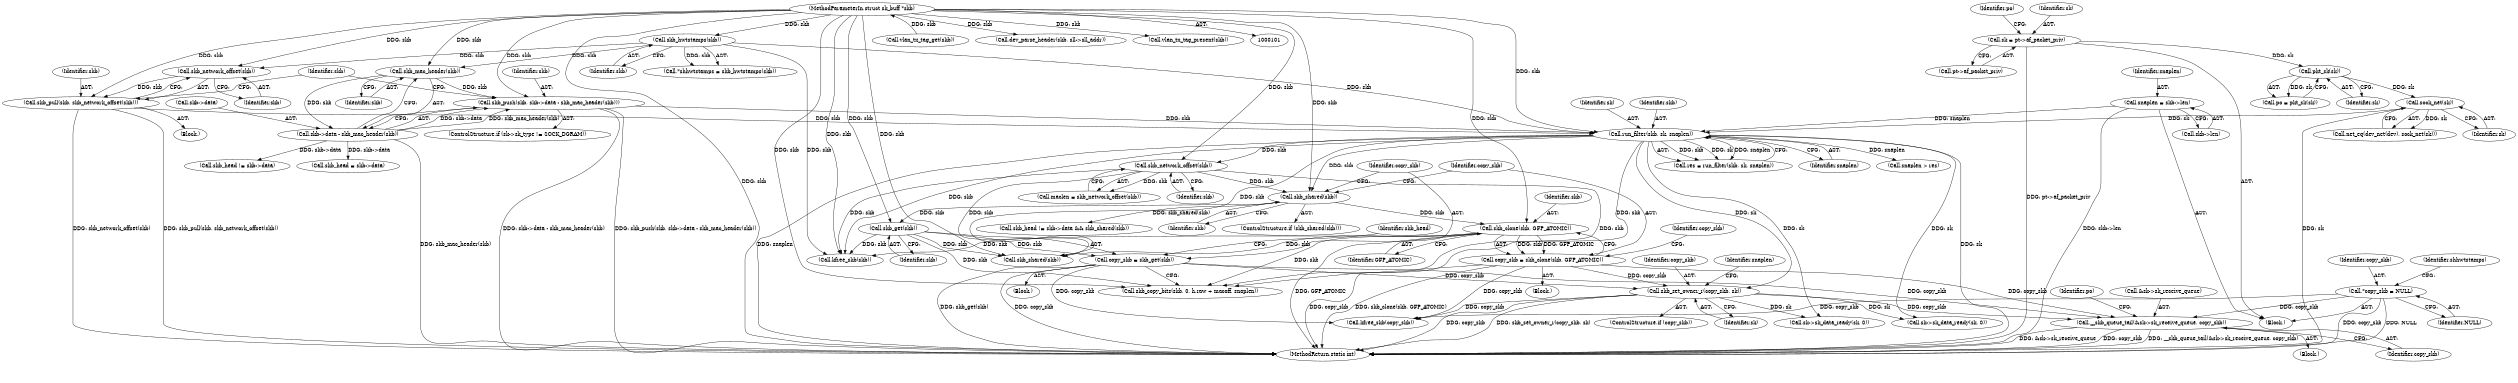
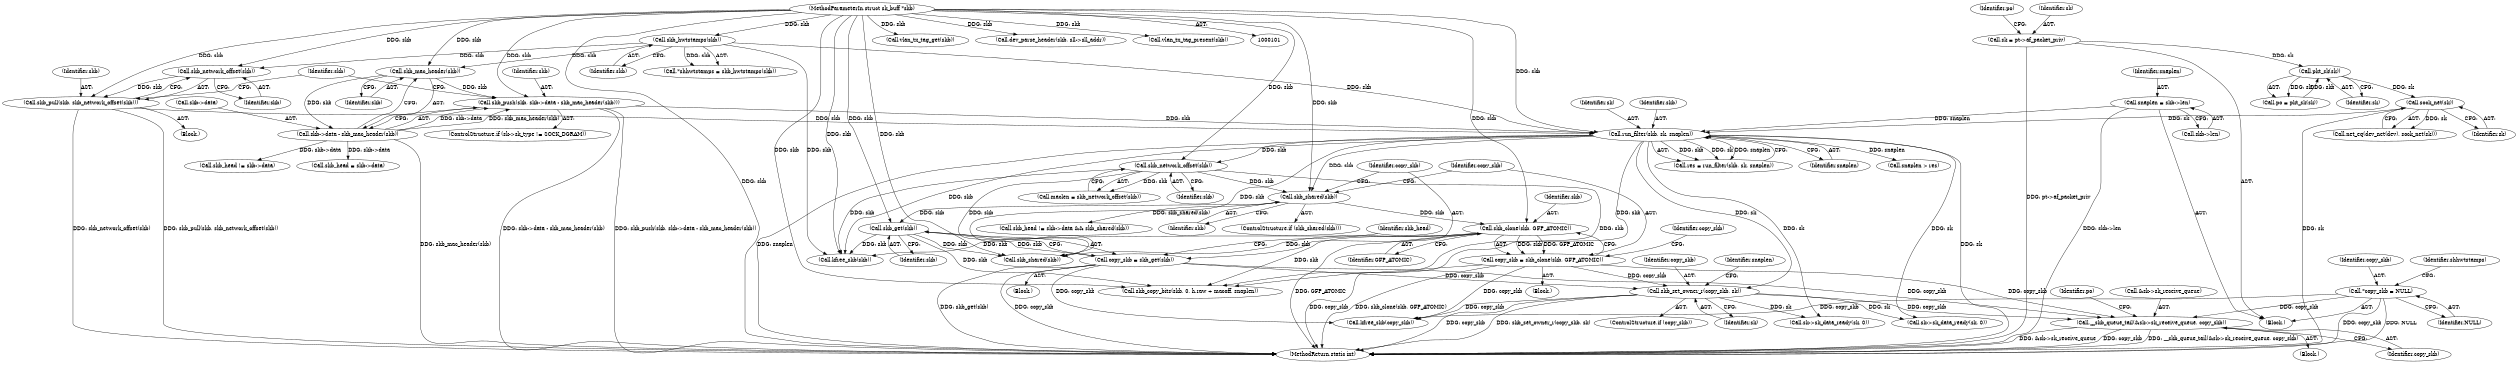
edge "(Call,vlan_tx_tag_get(skb))" -> "(MethodParameterIn,struct sk_buff *skb)": reversed
node "(Call,pt->af_packet_priv)": removed
edge "(Call,po = pkt_sk(sk))" -> "(Call,pkt_sk(sk))": label "CFG: " -> "DDG: skb"
edge "(Call,copy_skb = skb_get(skb))" -> "(Call,skb_copy_bits(skb, 0, h.raw + macoff, snaplen))": now "(Call,copy_skb = skb_get(skb))" -> "(Call,skb_get(skb))"
